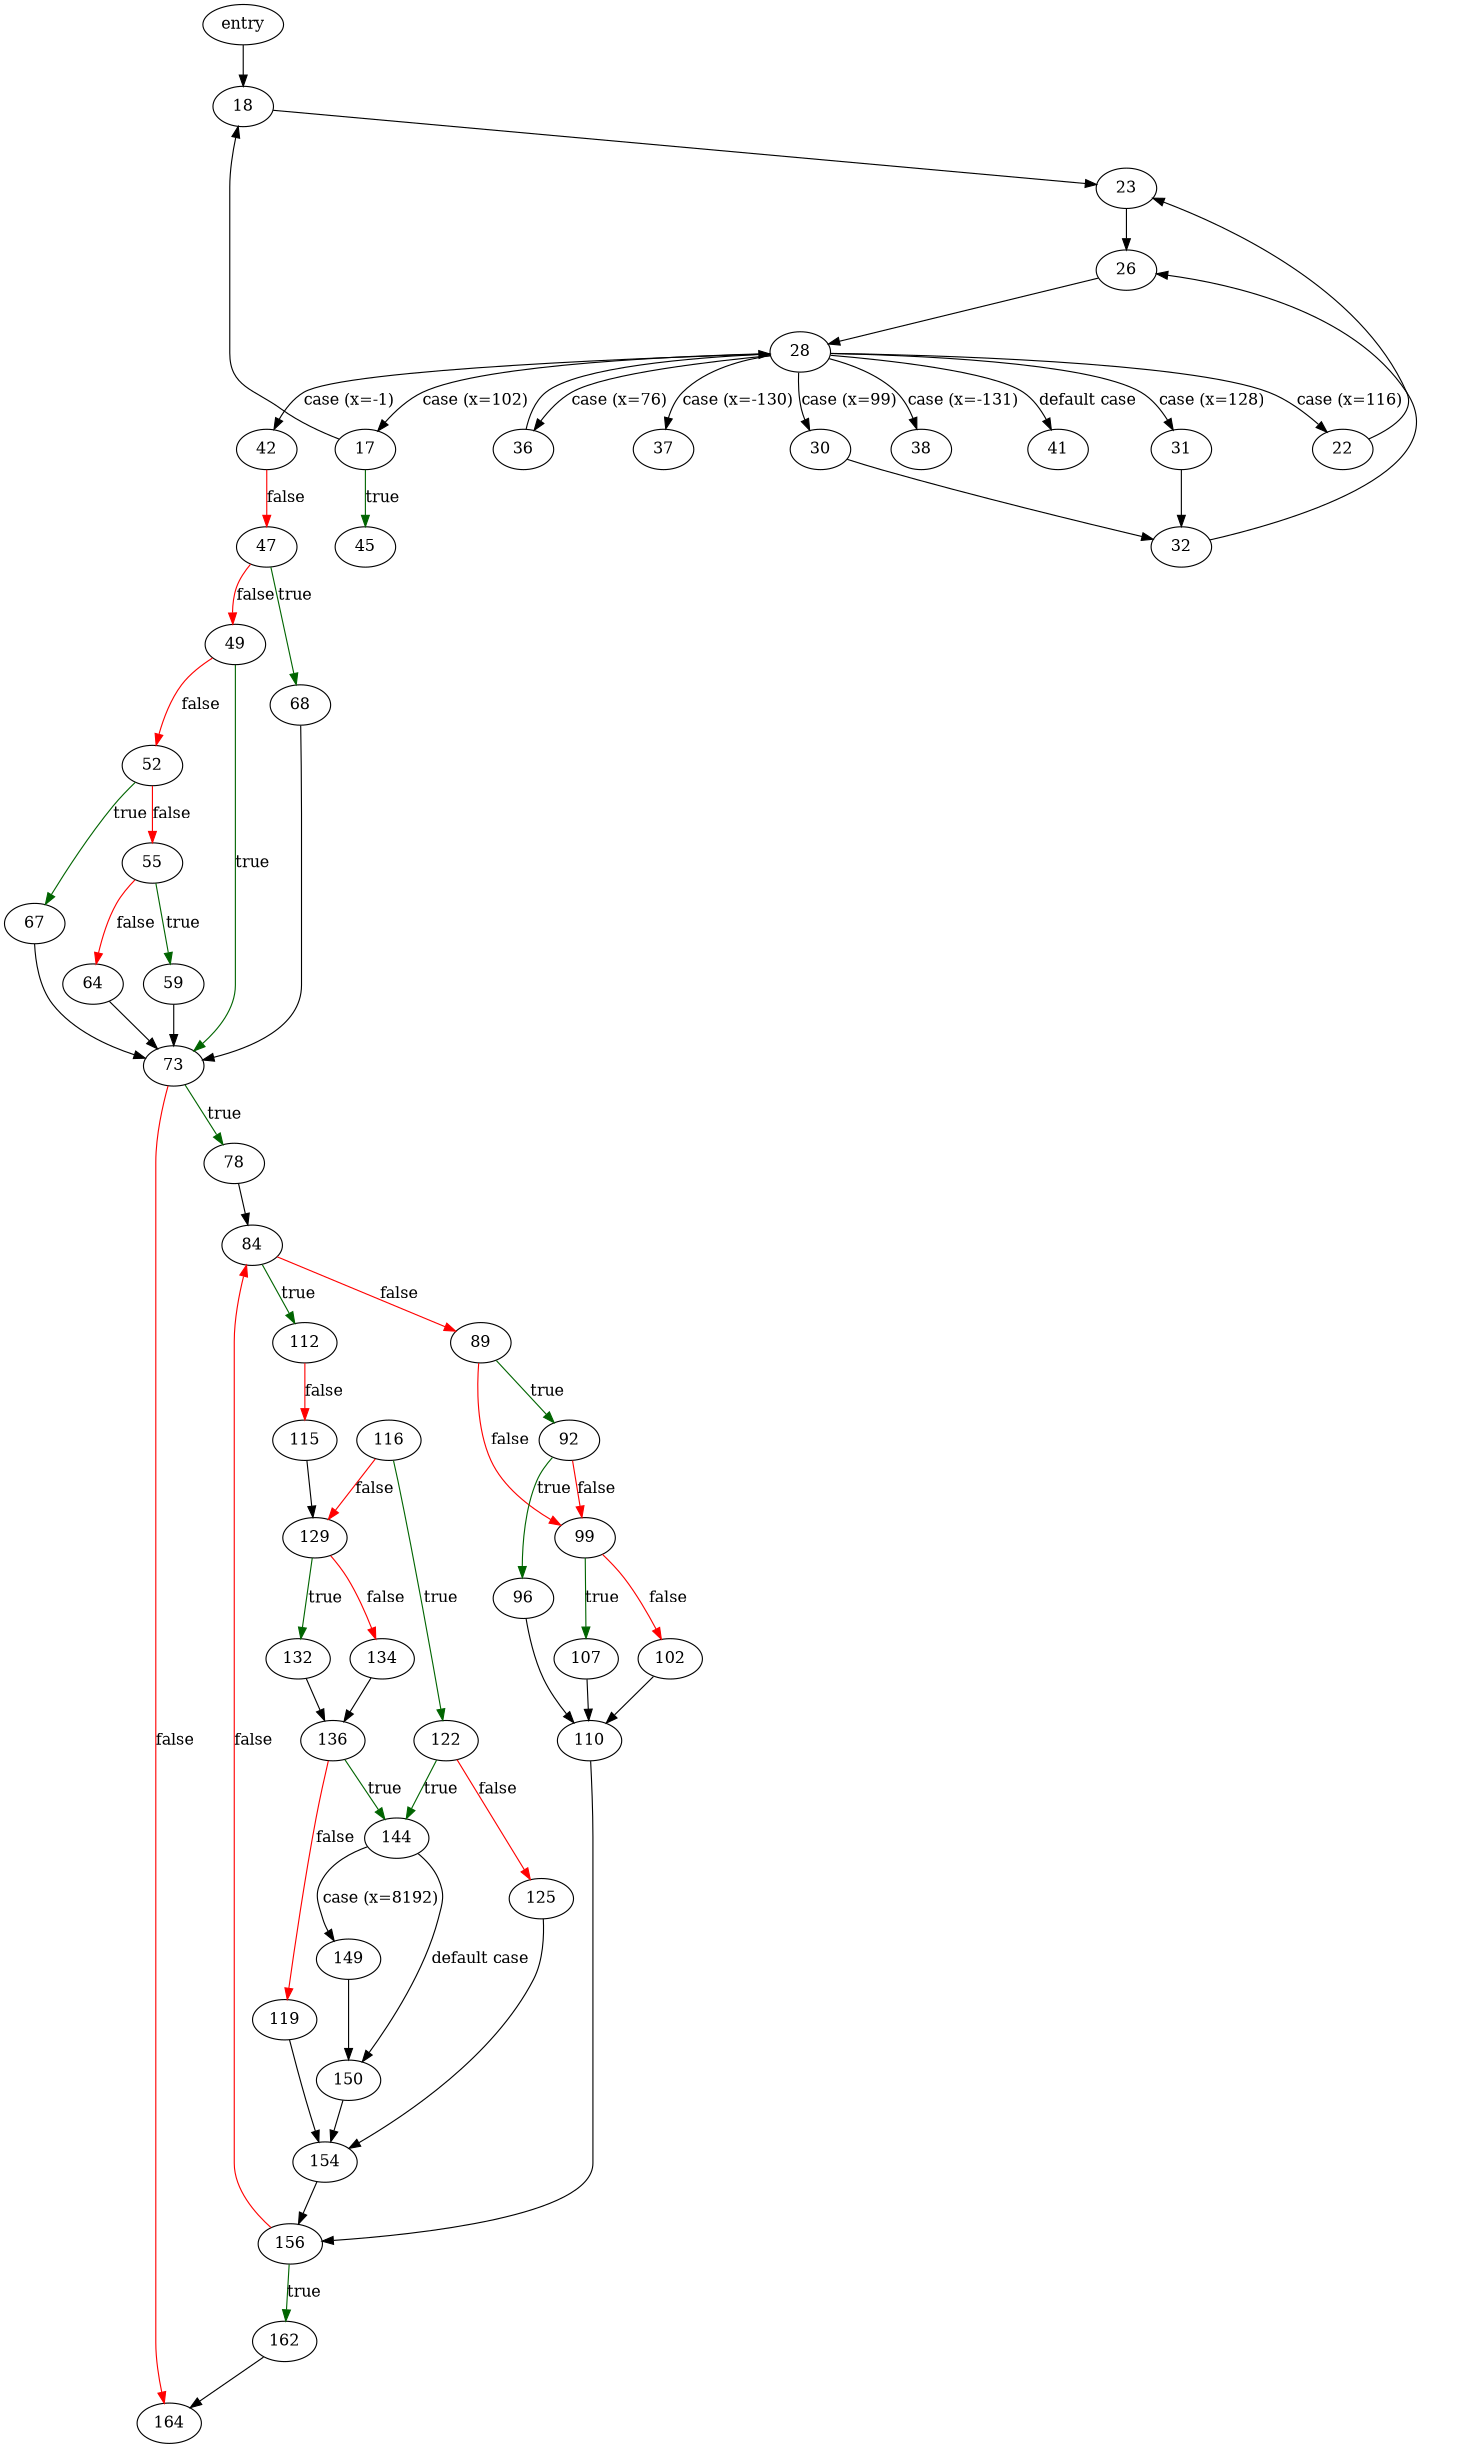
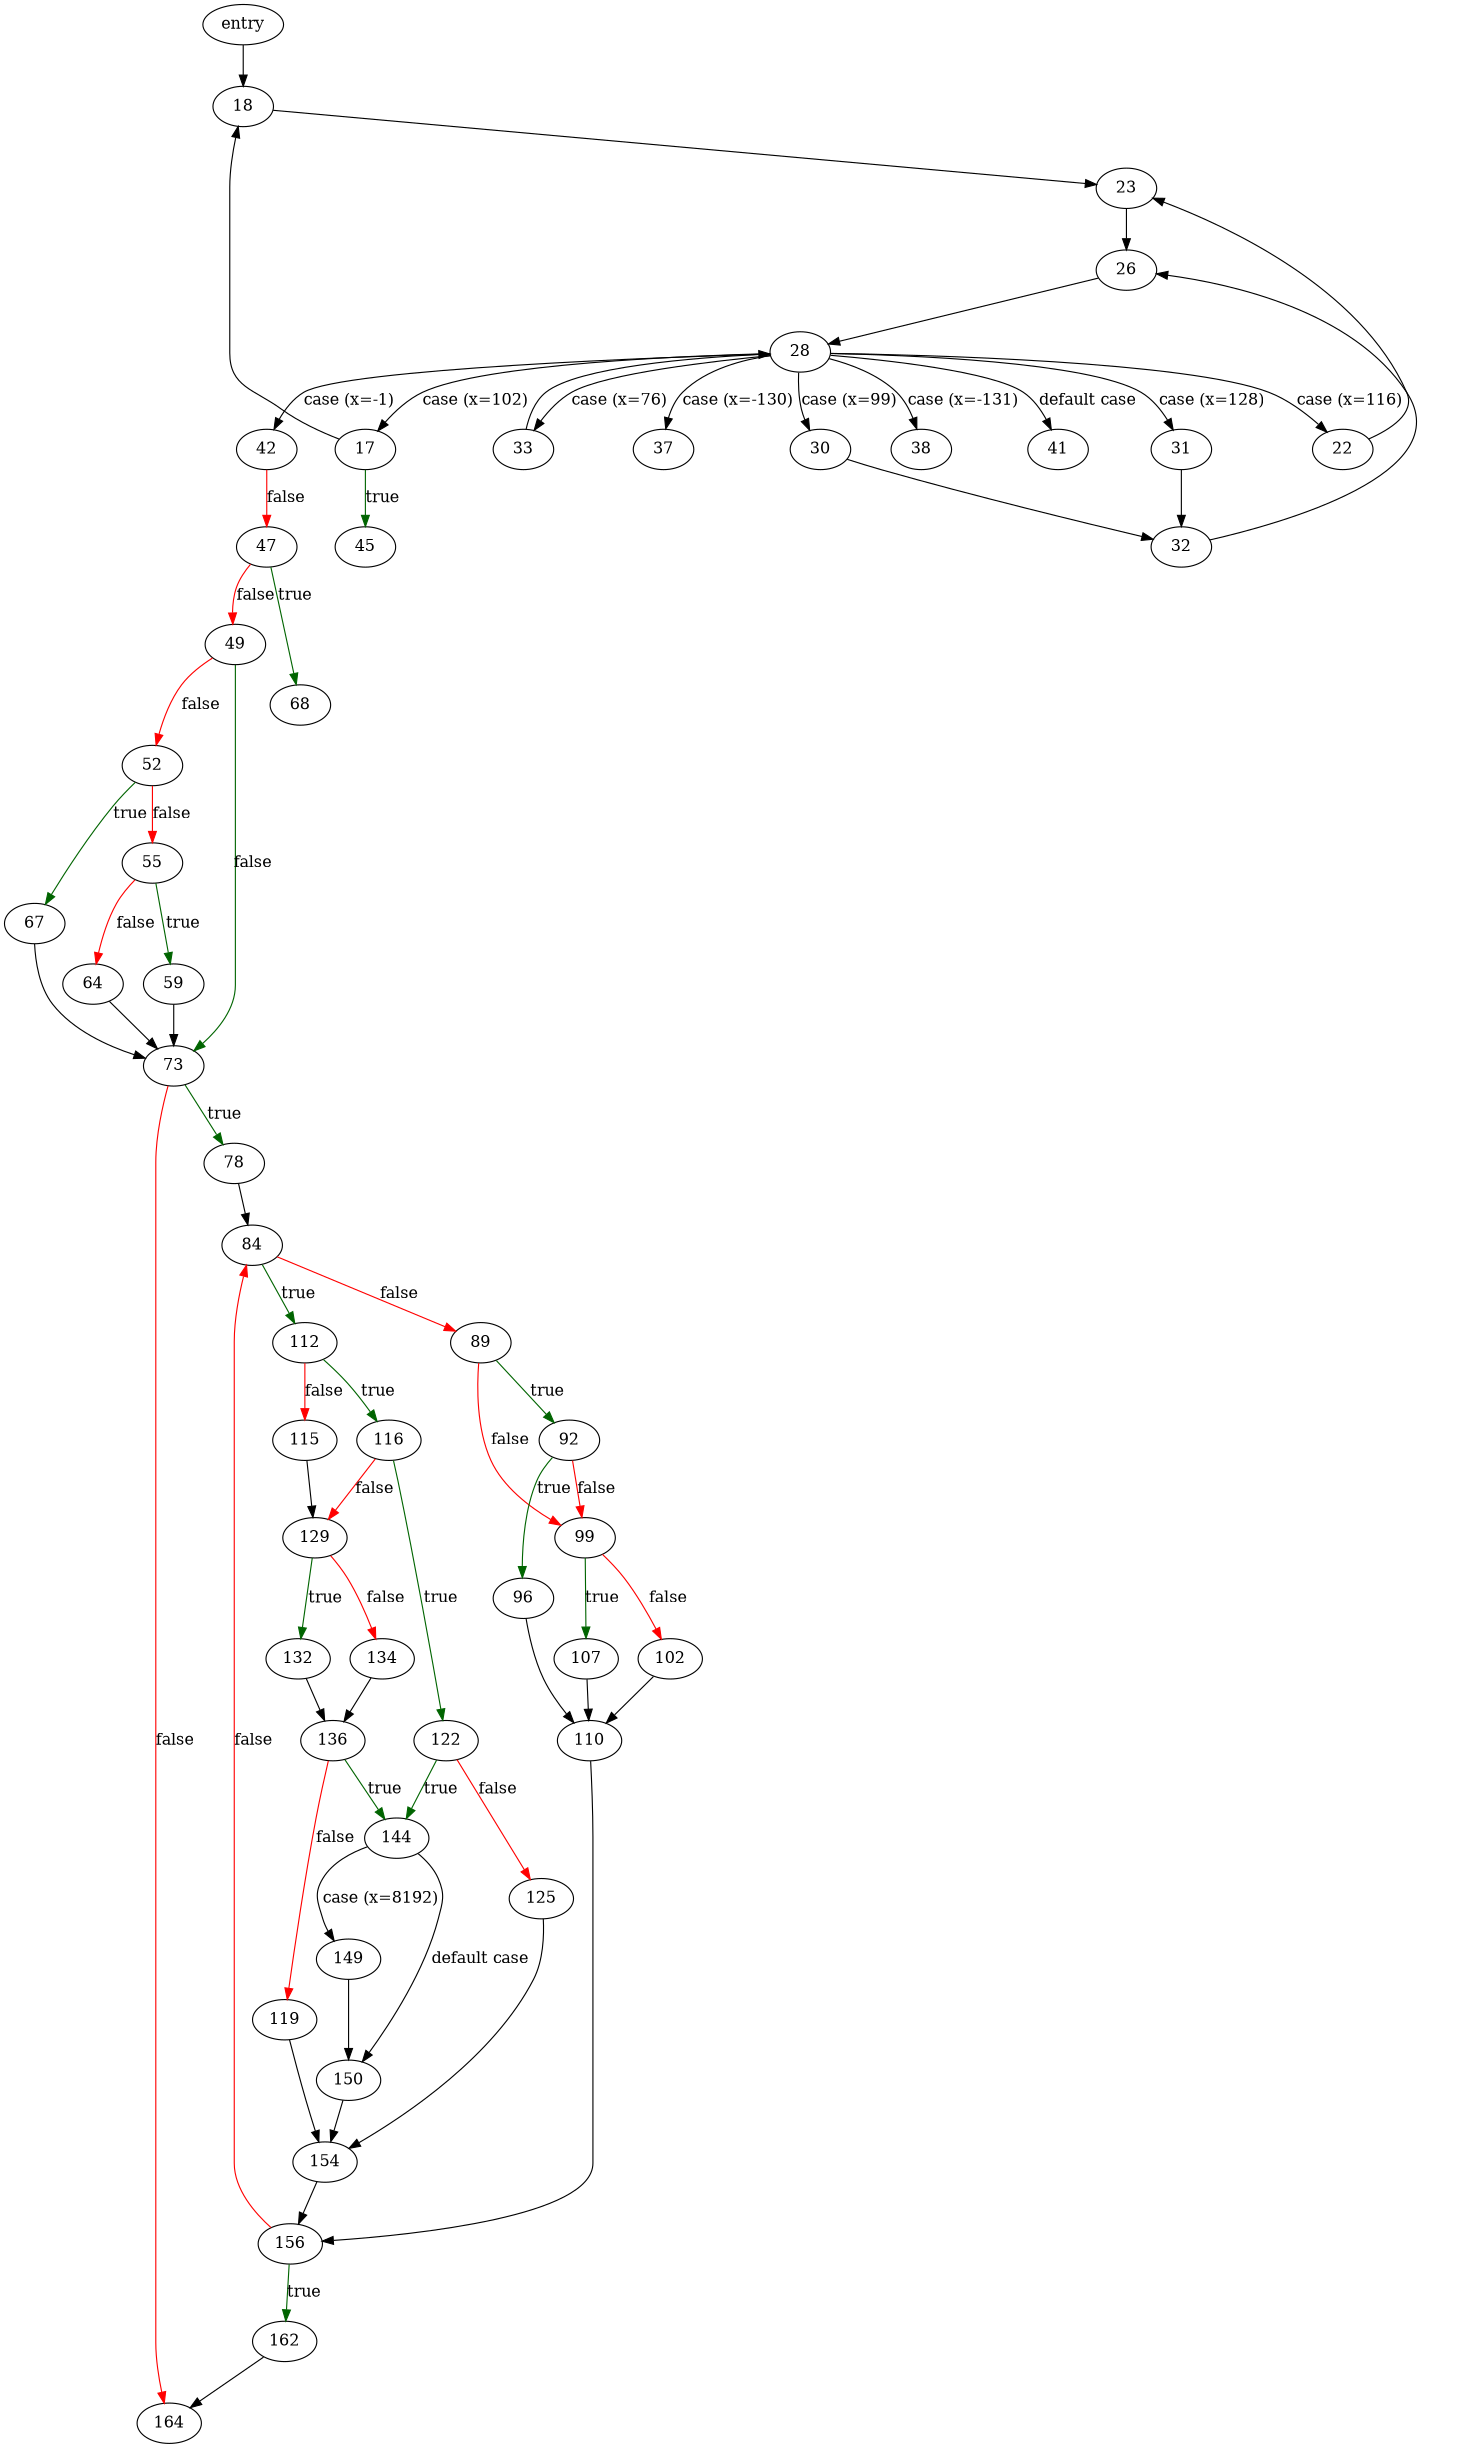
node "36": label "36" -> "33"
edge "49" -> "73": label "true" -> "false"
edge "68" -> "73": removed
edge "112" -> "116": added, label "true"
